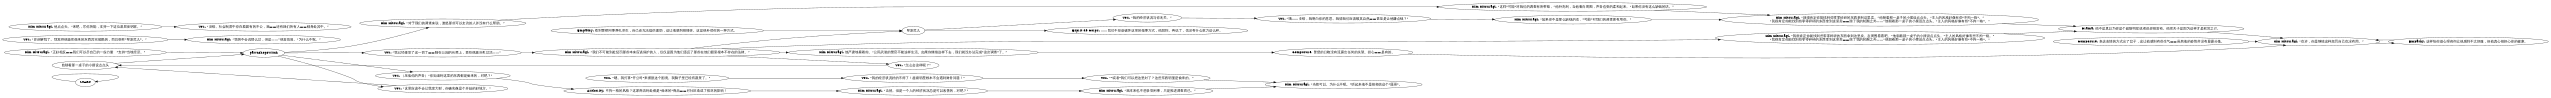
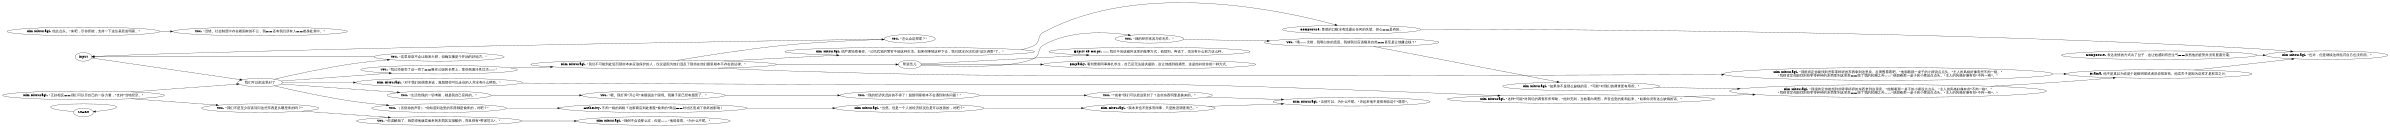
edge "Empathy: 看到警察同事挣扎求生，自己还无法提供援助，这让他感到很痛苦。这是他补偿你的一种方式。" -> "帮派范儿": reversed
node "Empathy: 这样给你做心理咨询让他感到不太舒服，但他真心很担心你的健康。": removed
node "pawnshopswitch": label "pawnshopswitch" -> "我们可以把这里封了"
node "他朝着那一桌子的小摆设点点头": label "他朝着那一桌子的小摆设点点头" -> "input"
node "You: “生活给我的一切考验，都是我自己应得的。”": added
node "You: “我们不是至少应该问问这些东西是从哪里来的吗？”": added
